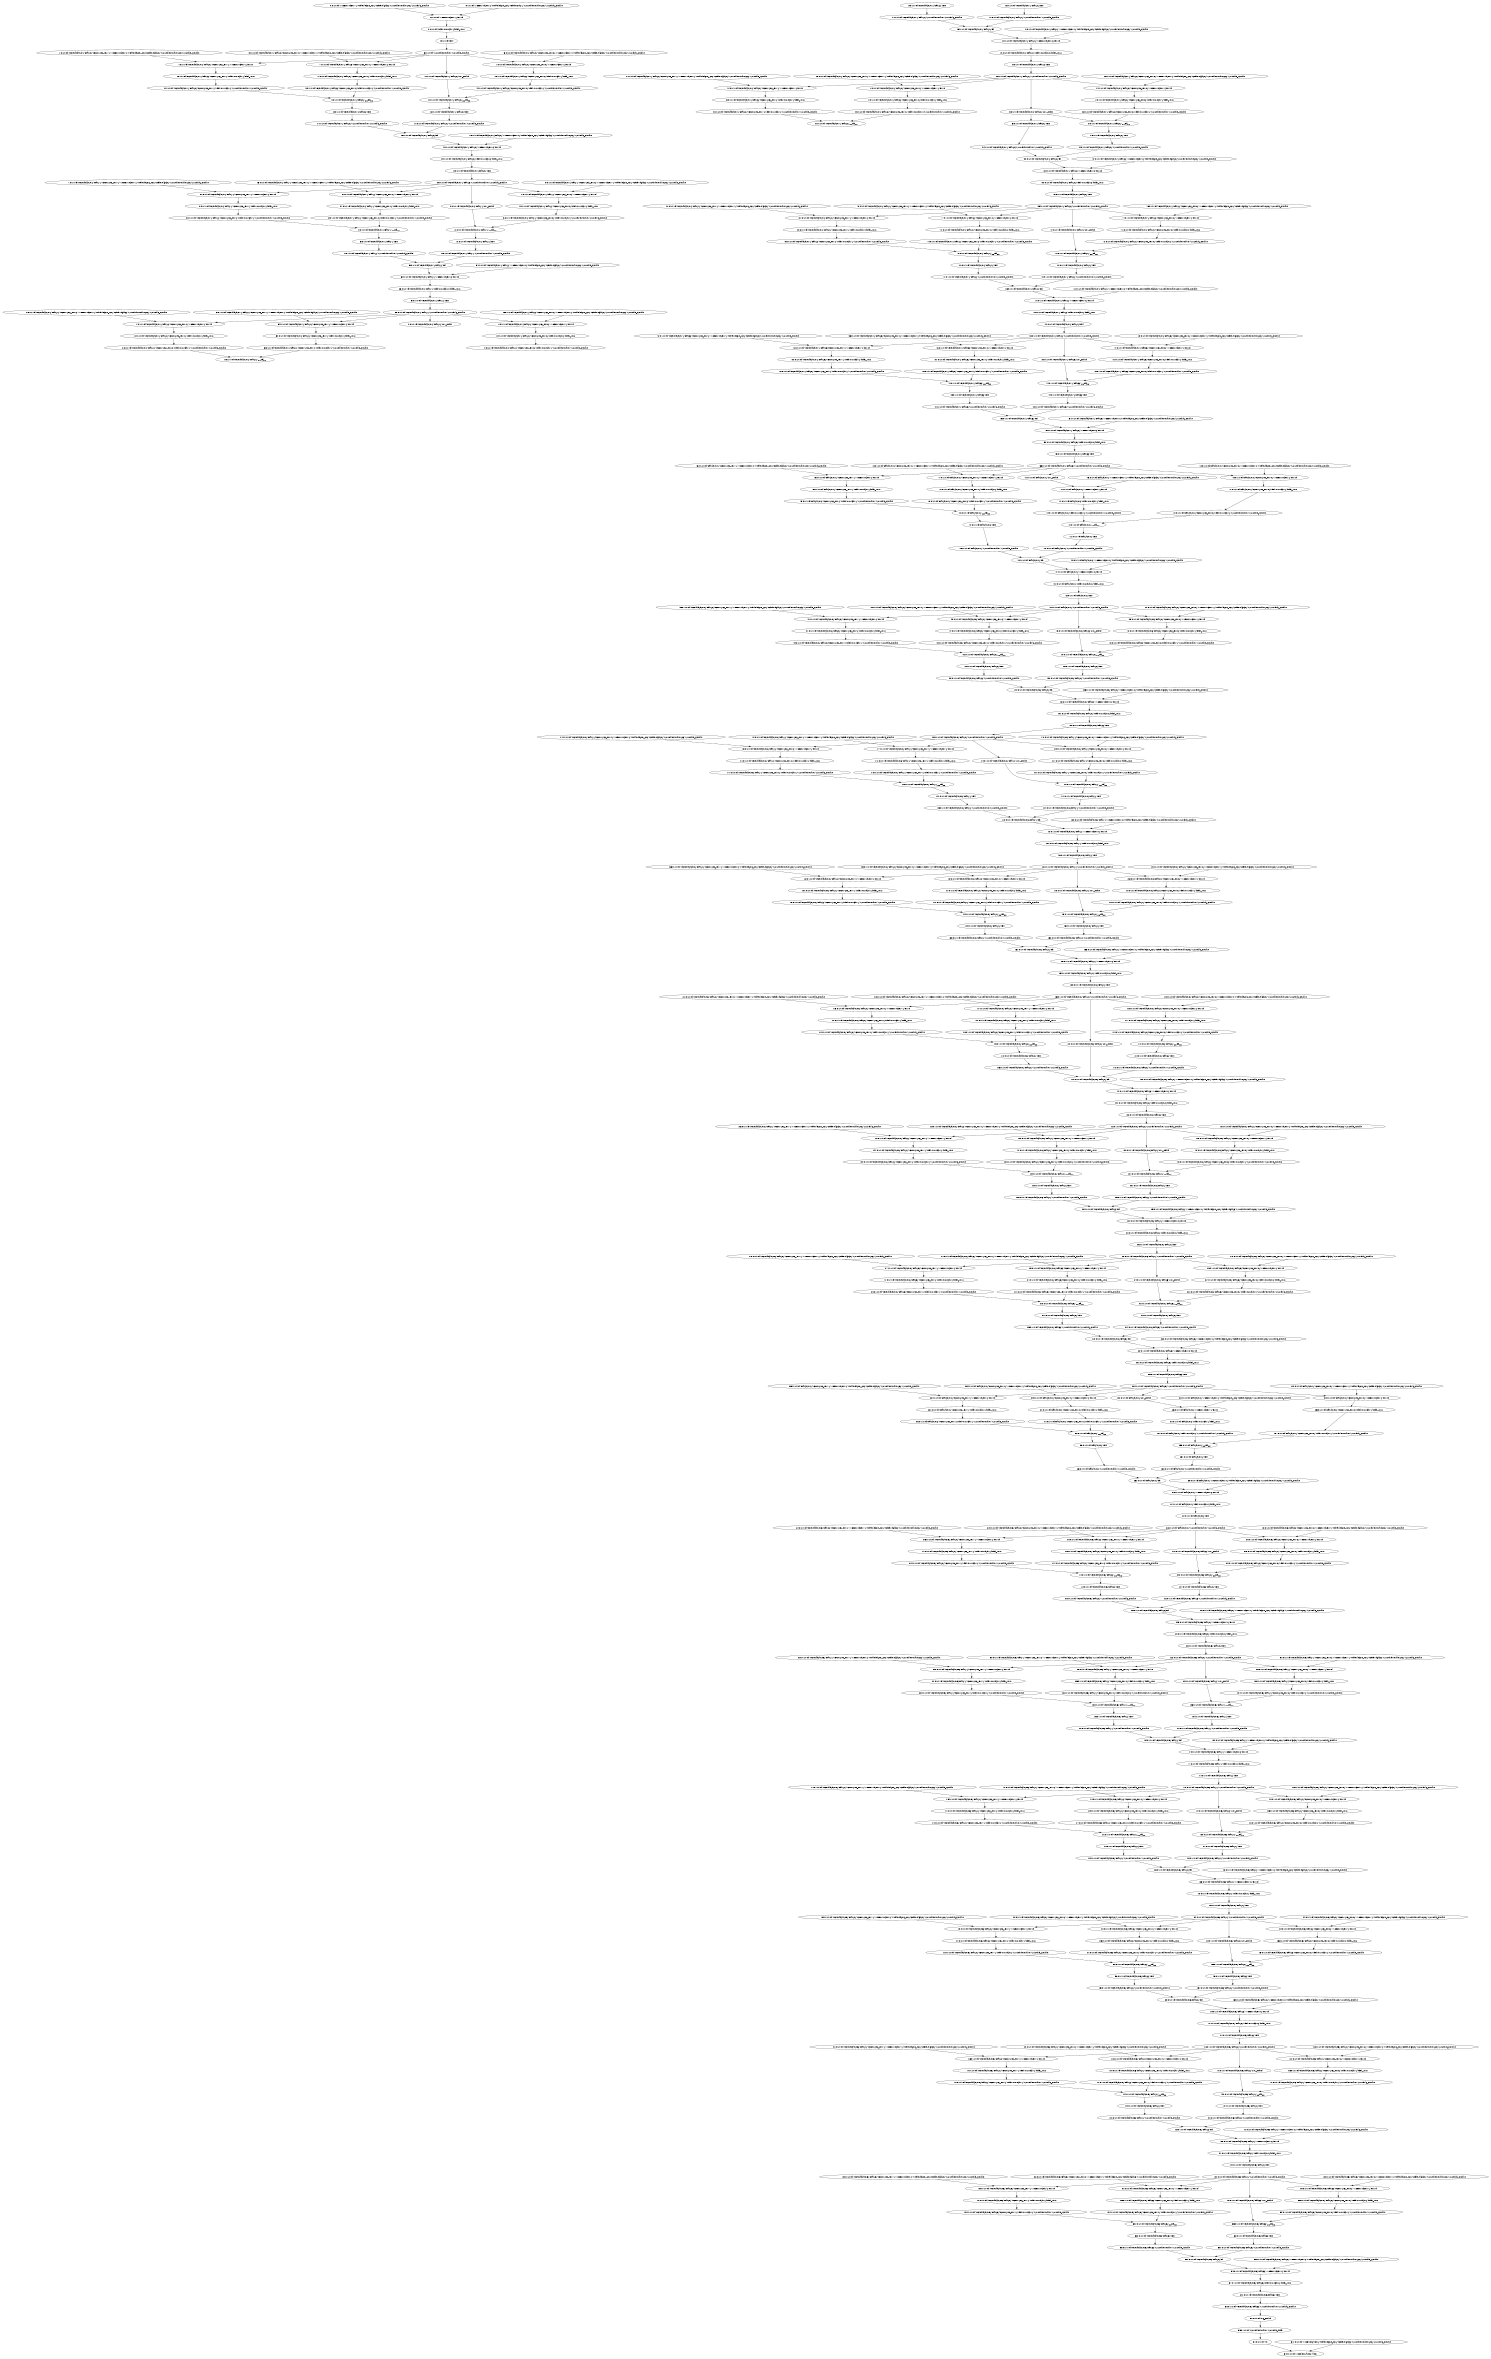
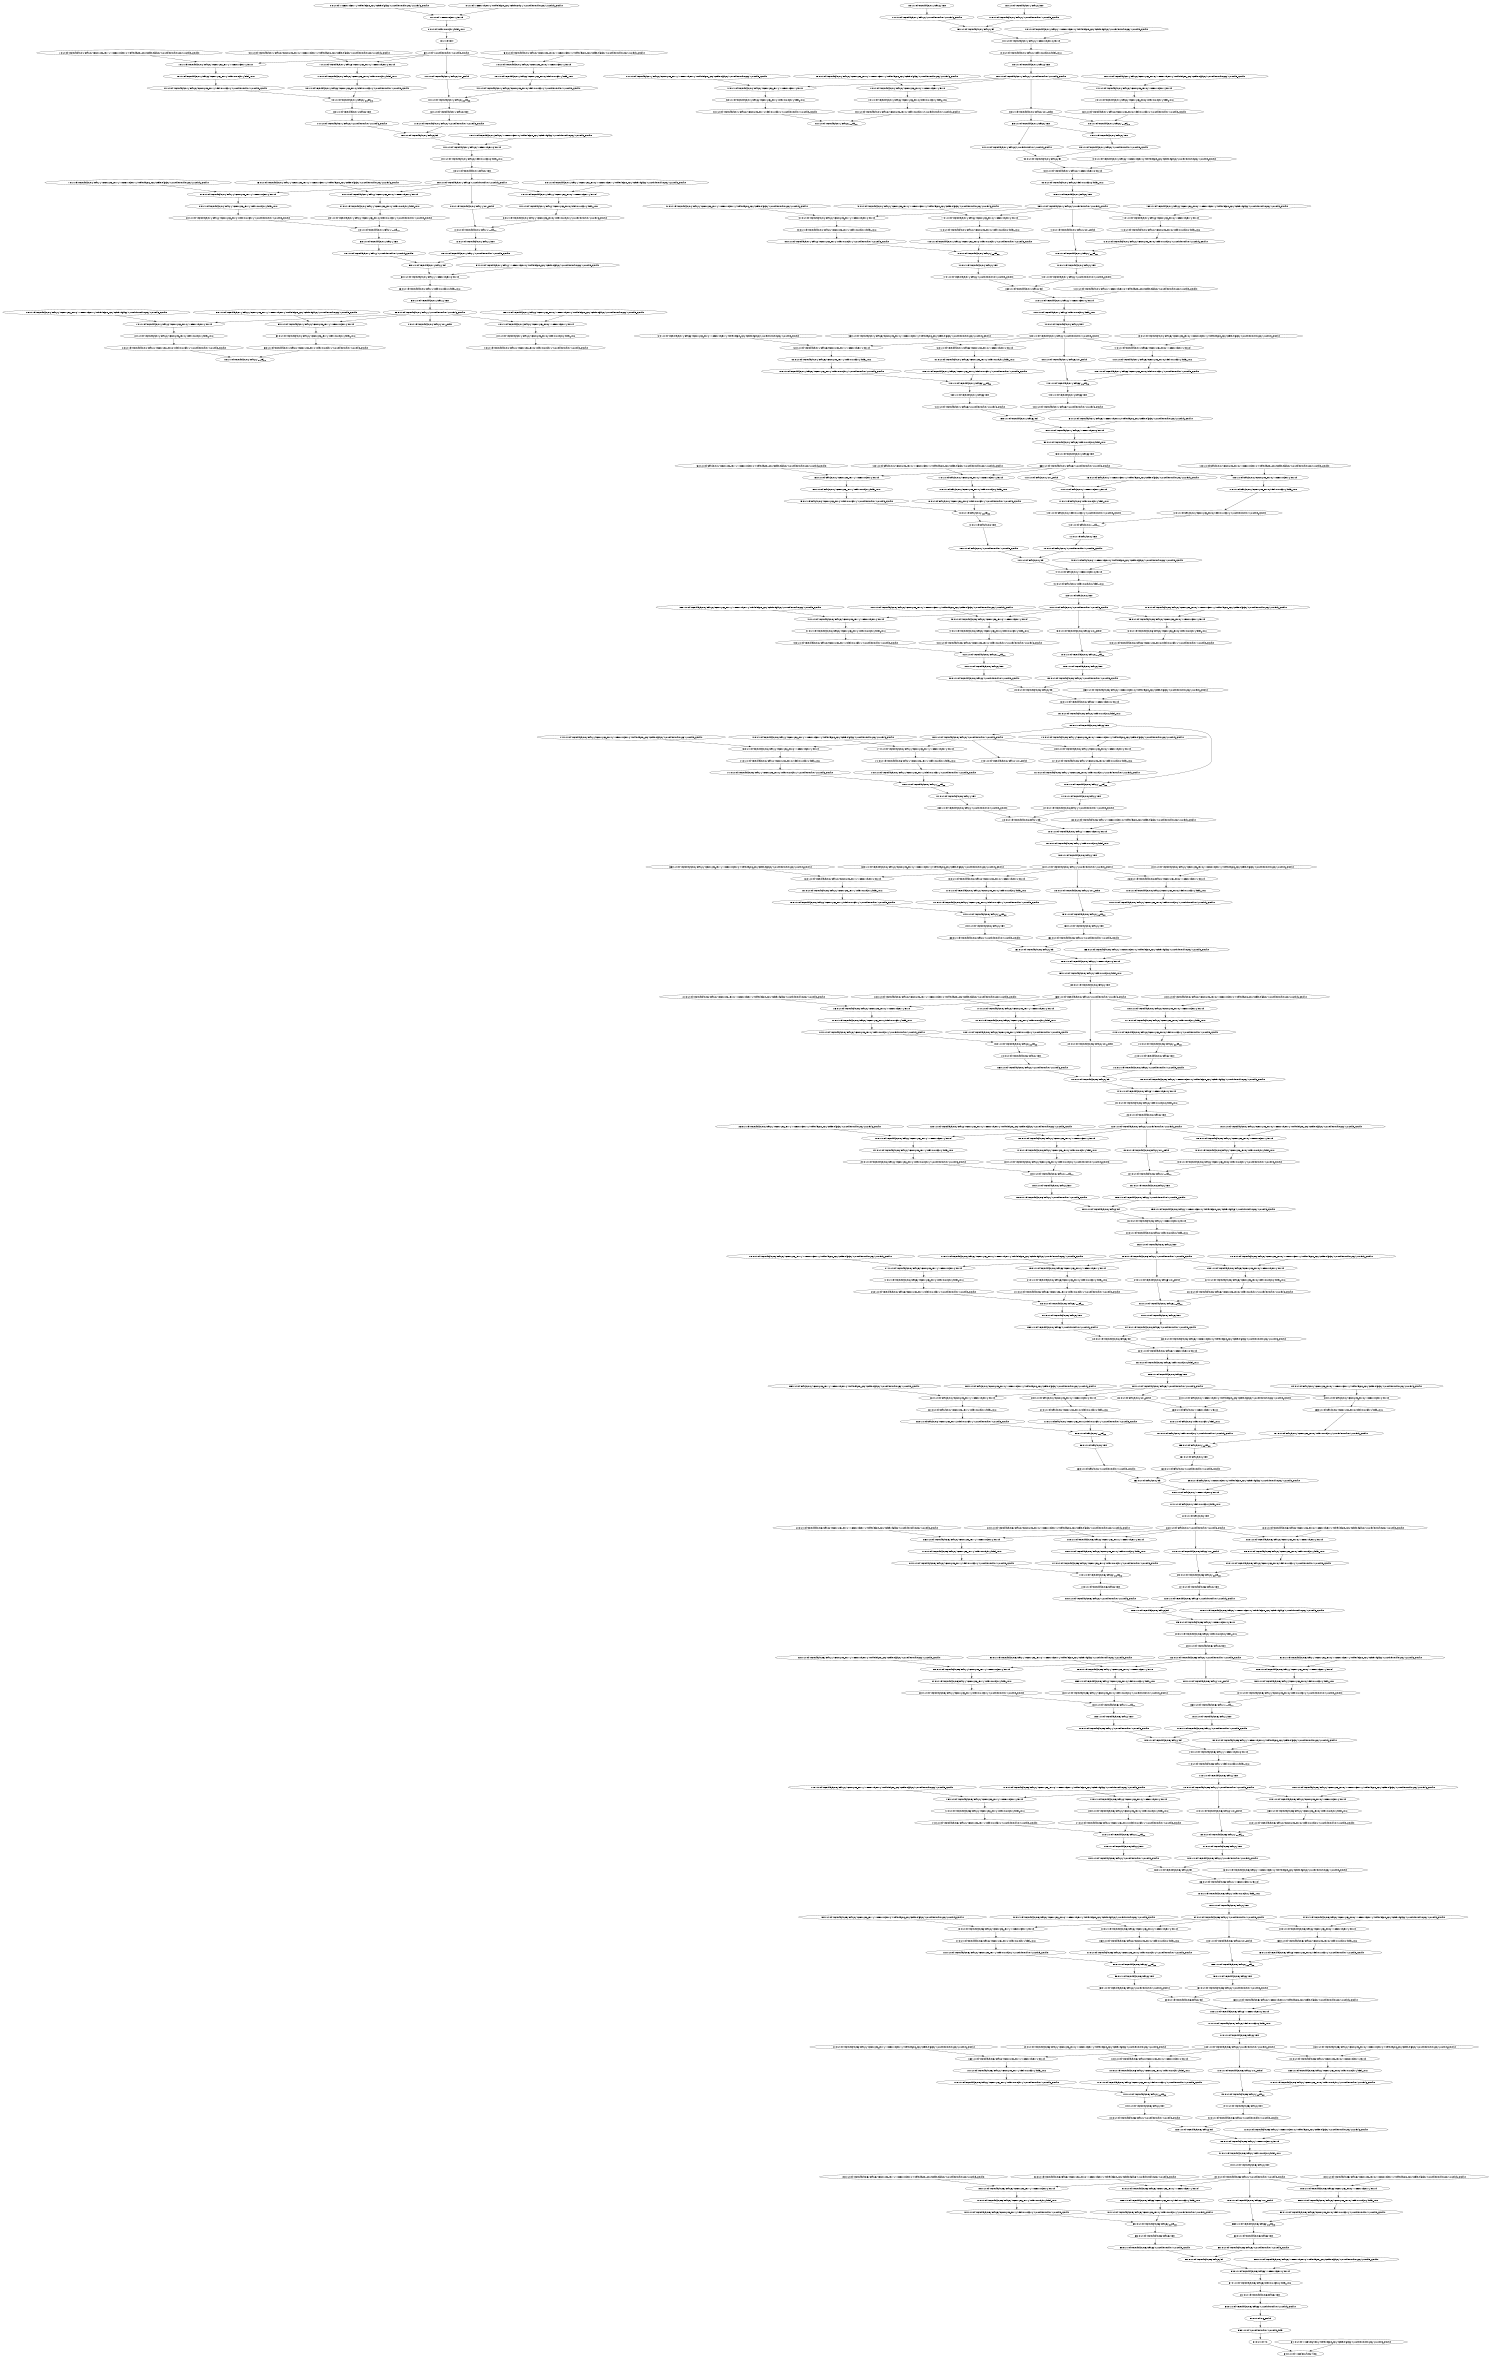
edge "97 PNASNet/Sequential[layer1]/CellB[3]/__add__" -> "98 PNASNet/Sequential[layer1]/CellB[3]/RELU": now "95 PNASNet/Sequential[layer1]/CellB[3]/RELU" -> "98 PNASNet/Sequential[layer1]/CellB[3]/RELU"
edge "218 PNASNet/Sequential[layer3]/CellB[1]/max_pool2d" -> "226 PNASNet/Sequential[layer3]/CellB[1]/__add__": now "208 PNASNet/Sequential[layer3]/CellB[0]/RELU" -> "226 PNASNet/Sequential[layer3]/CellB[1]/__add__"
edge "397 PNASNet/Sequential[layer5]/CellB[1]/max_pool2d" -> "405 PNASNet/Sequential[layer5]/CellB[1]/__add__": removed
